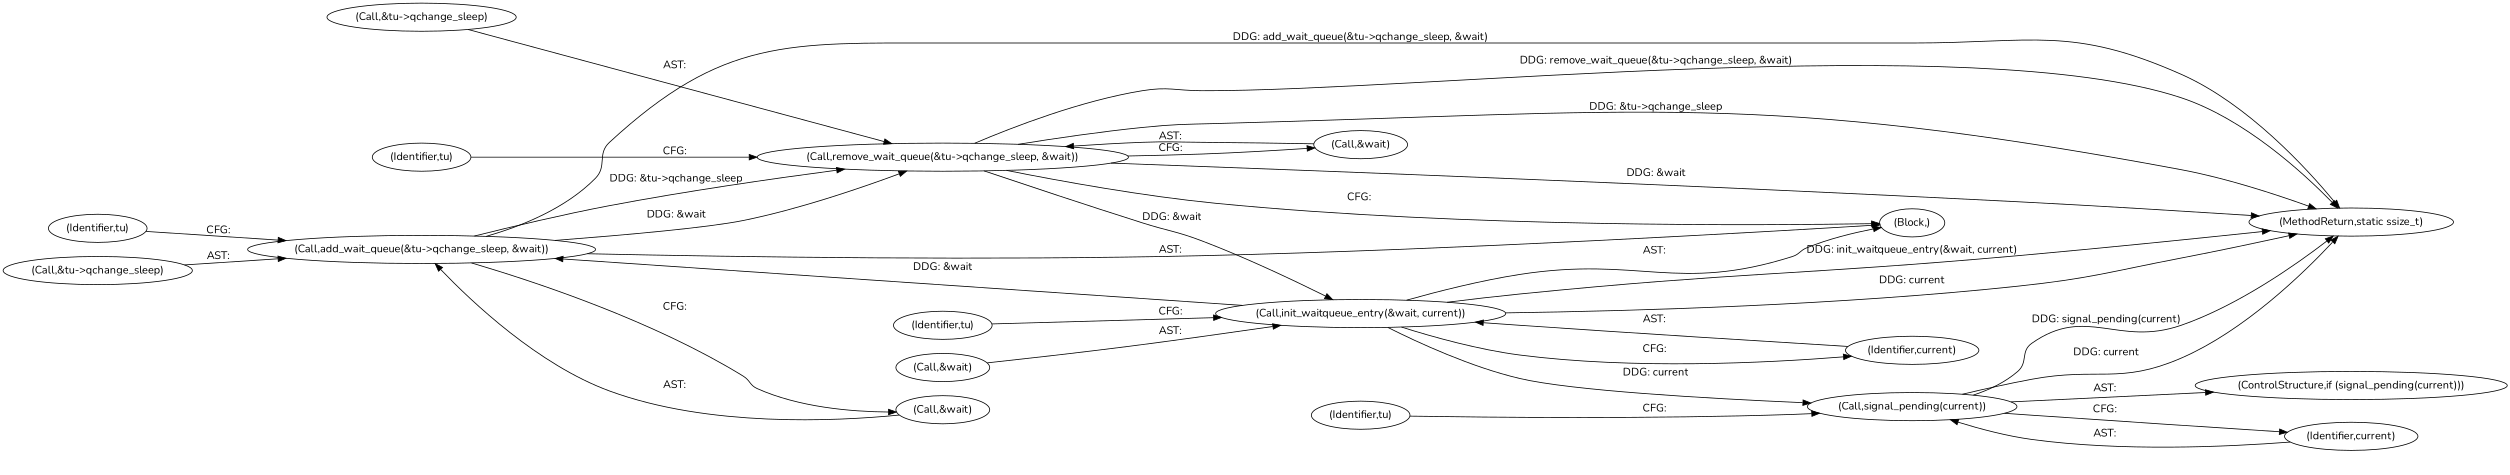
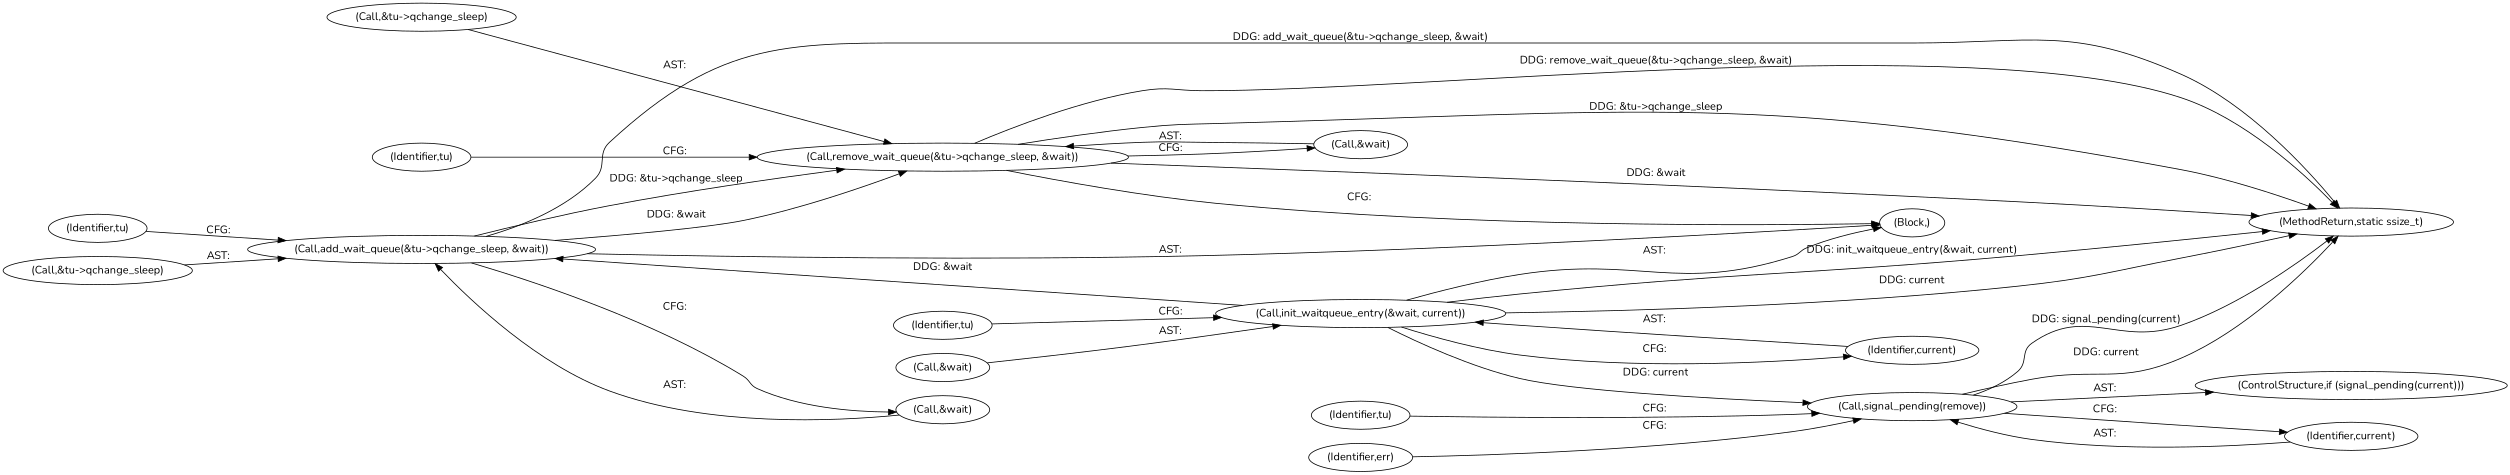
edge "(Call,remove_wait_queue(&tu->qchange_sleep, &wait))" -> "(Call,init_waitqueue_entry(&wait, current))": removed, label "DDG: &wait"
node "(Call,signal_pending(current))": label "(Call,signal_pending(current))" -> "(Call,signal_pending(remove))"
node "(Identifier,err)": added
